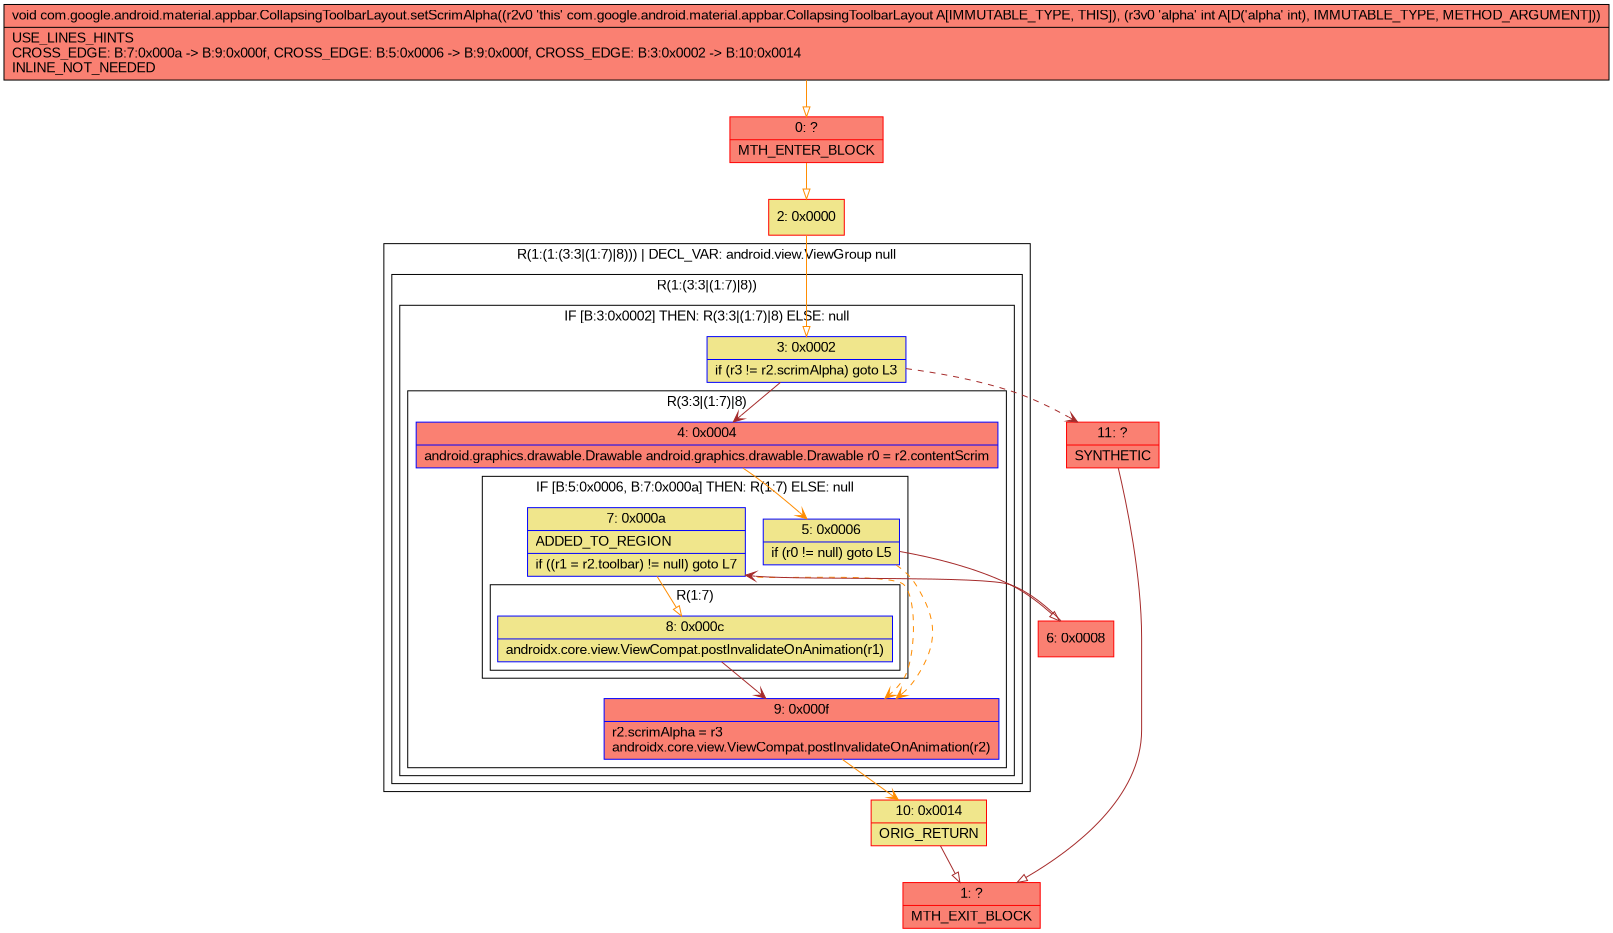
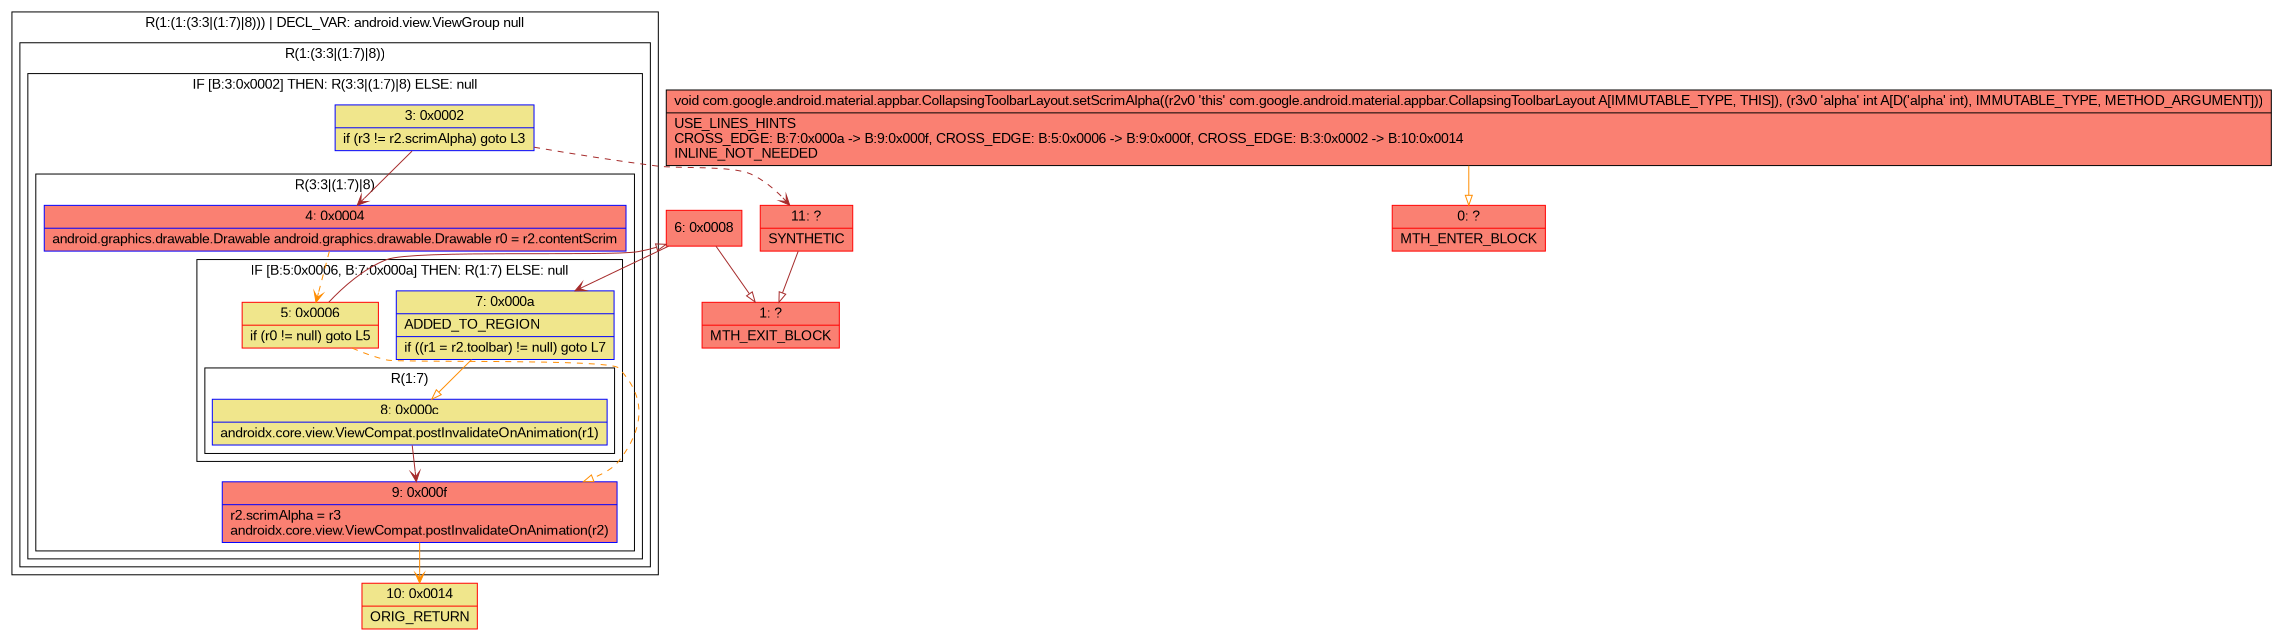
node "2: 0x0000": removed
edge "4: 0x0004" -> "5: 0x0006": style solid -> dashed
node "5: 0x0006": color blue -> red
edge "7: 0x000a" -> "9: 0x000f": removed
edge "5: 0x0006" -> "9: 0x000f": arrowhead vee -> onormal
edge "10: 0x0014" -> "1: ?": now "6: 0x0008" -> "1: ?"
